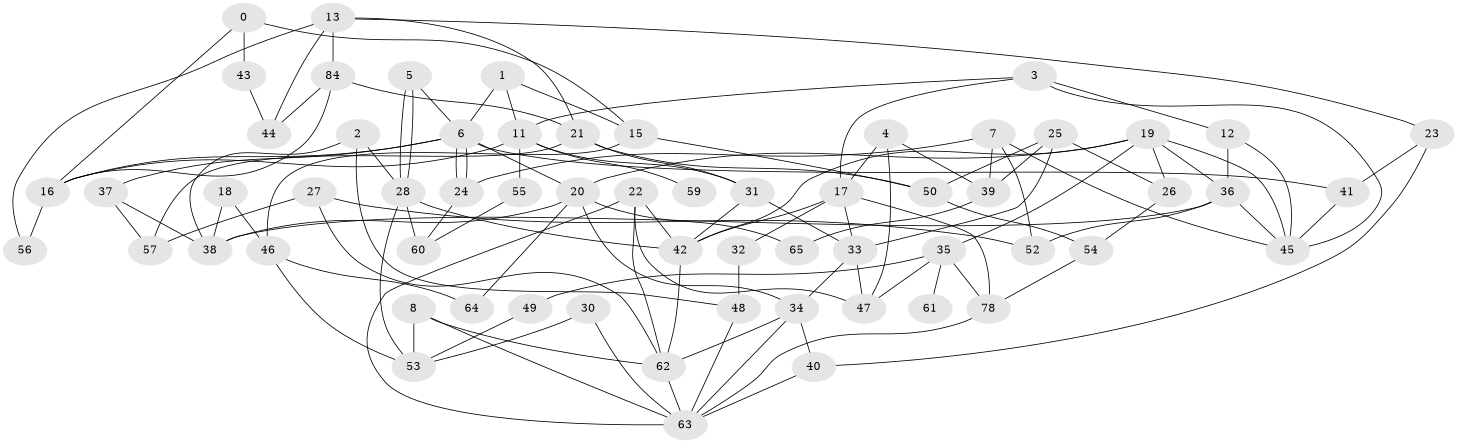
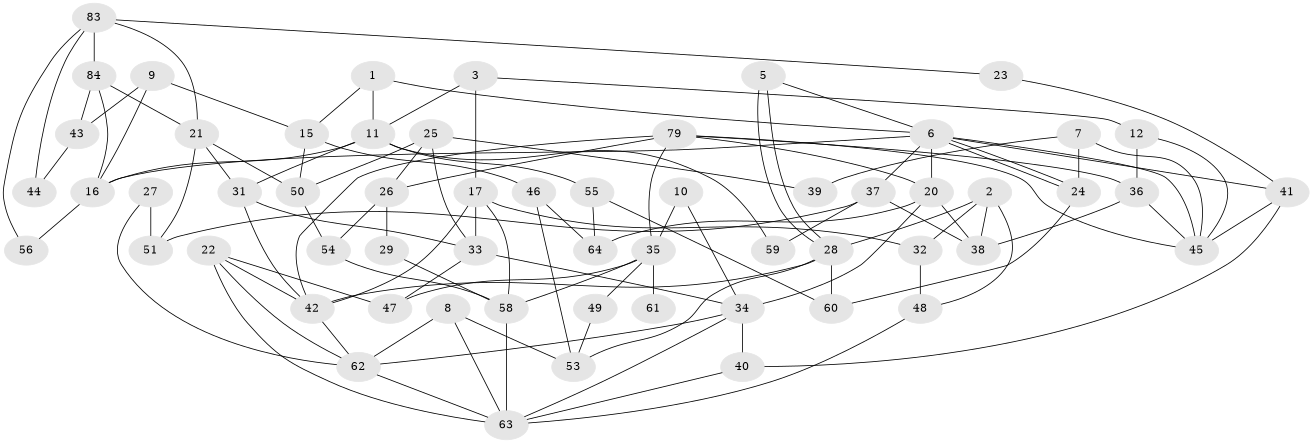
node "0": label "0" -> "9"
node "13": label "13" -> "83"
edge "84" -- "44": now "84" -- "43"
edge "3" -- "45": now "6" -- "45"
node "4": removed
node "19": label "19" -> "79"
node "18": removed
node "10": added
edge "37" -- "59": added
edge "2" -- "32": added
edge "55" -- "64": added
node "57": label "57" -> "51"
node "29": added
node "65": removed
node "52": removed
node "30": removed
node "78": label "78" -> "58"
edge "23" -- "40": now "41" -- "40"
